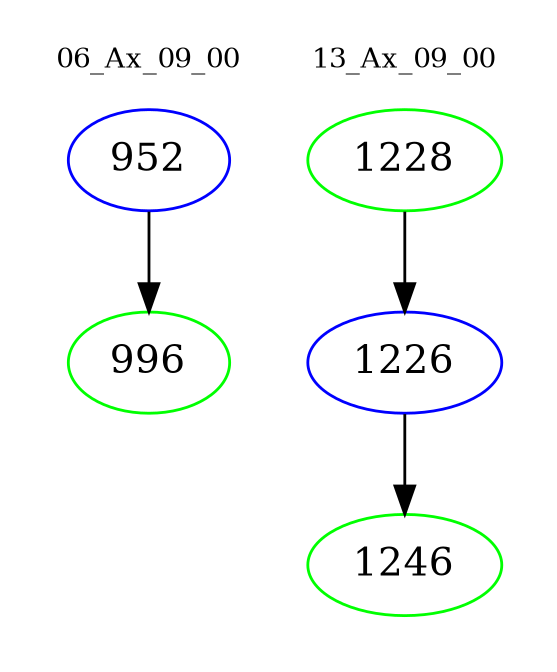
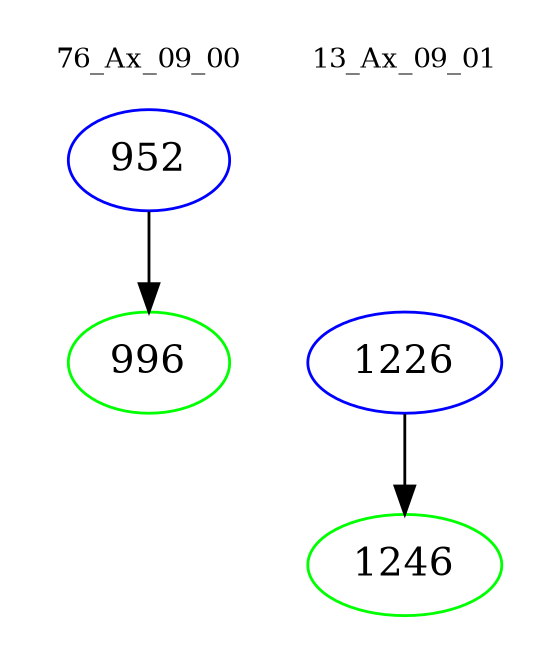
cluster "06_Ax_09_00": label "06_Ax_09_00" -> "76_Ax_09_00"
cluster "13_Ax_09_00": label "13_Ax_09_00" -> "13_Ax_09_01"
node "1228": removed
